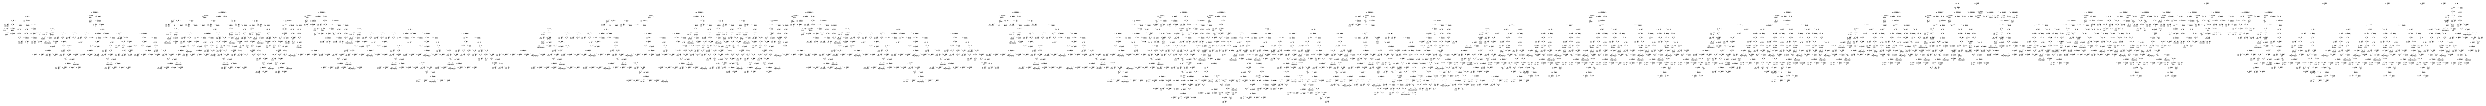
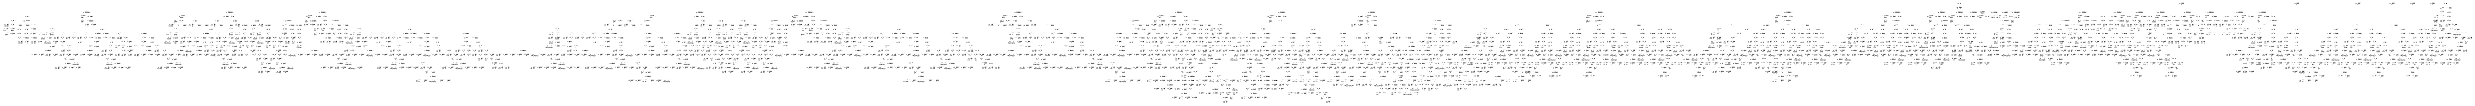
node "312016": added
